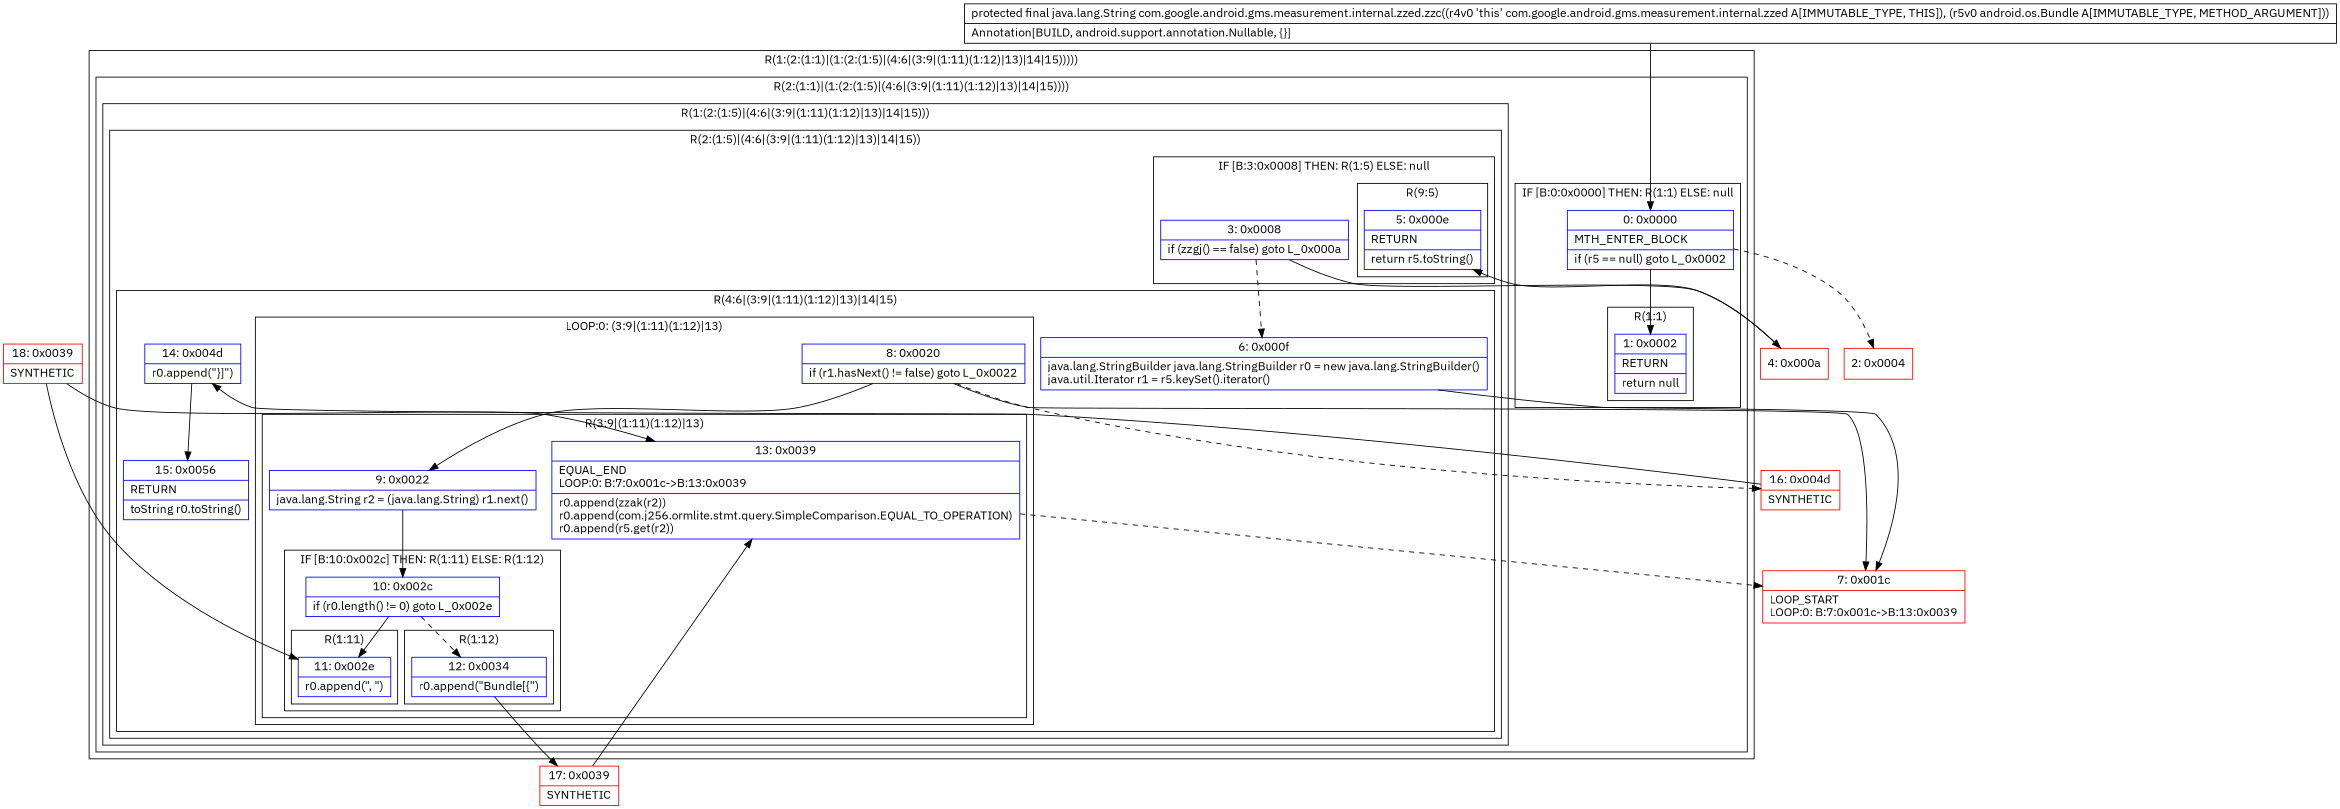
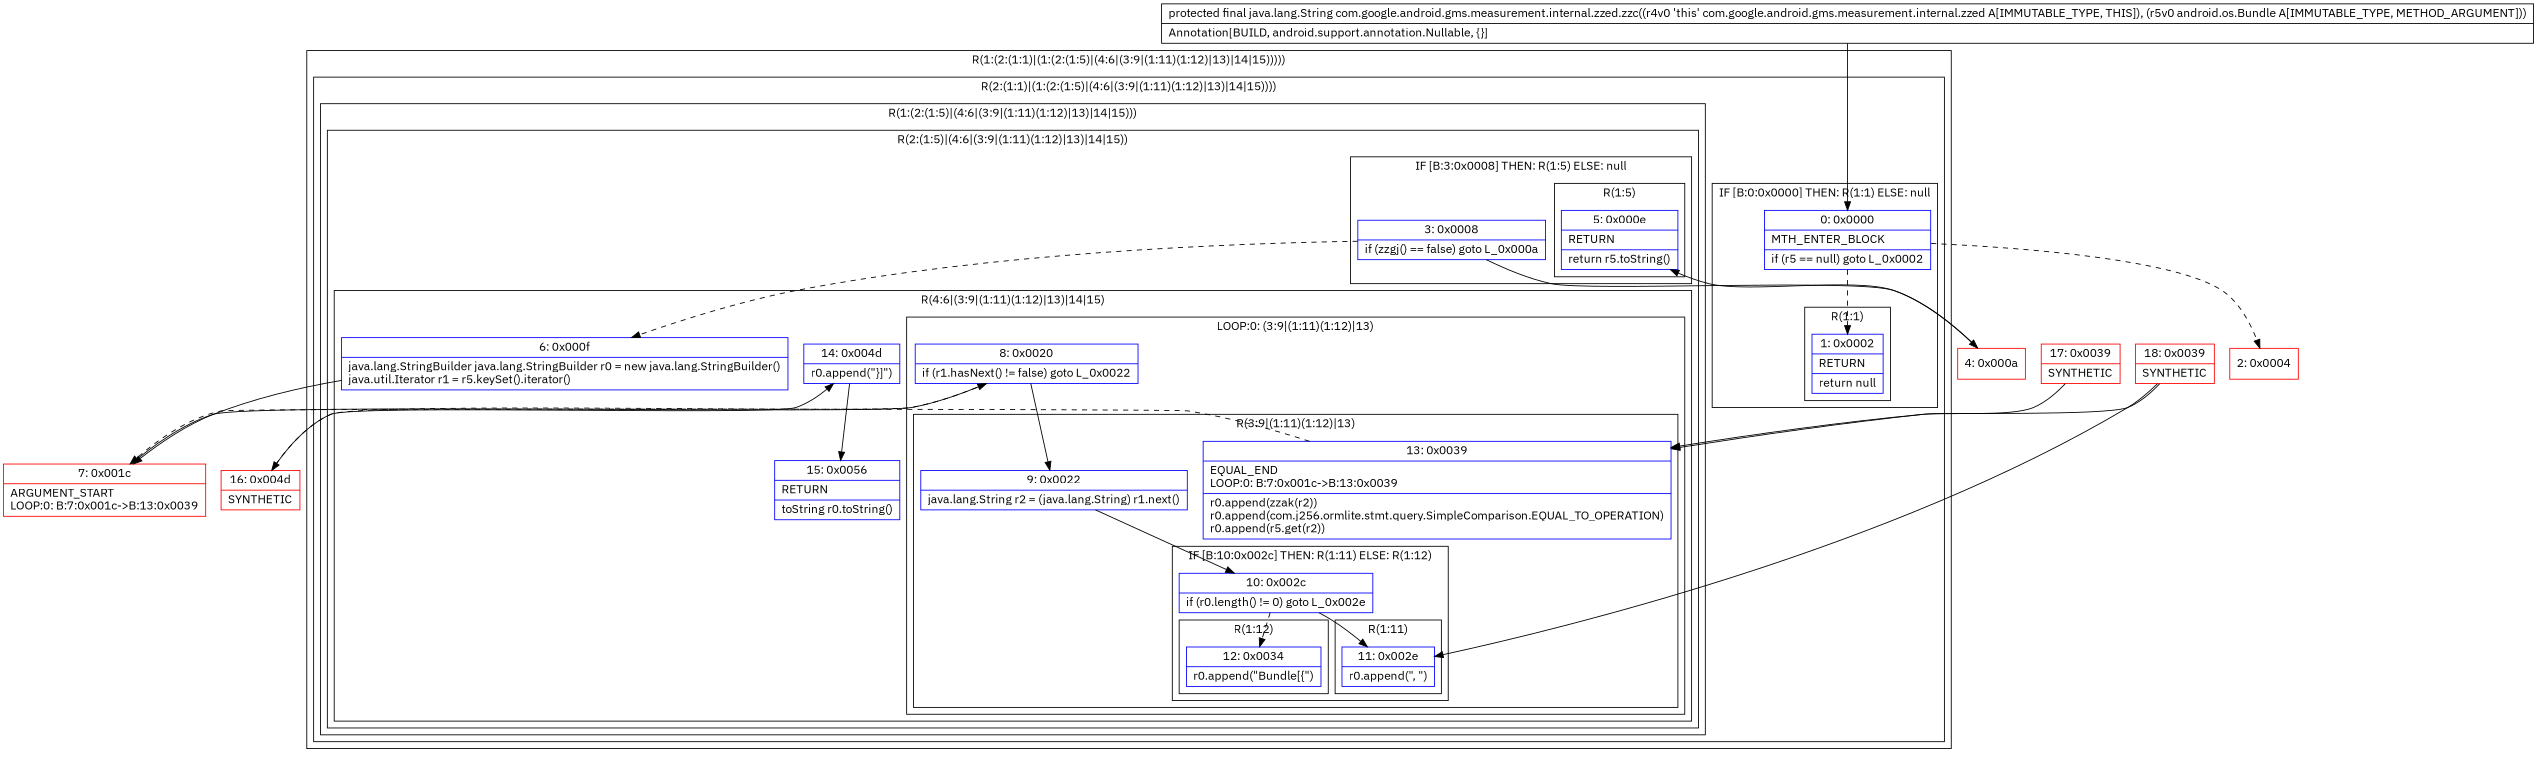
cluster "R(9:5)": label "R(9:5)" -> "R(1:5)"
edge "0: 0x0000" -> "1: 0x0002": style solid -> dashed
edge "8: 0x0020" -> "7: 0x001c": reversed
node "7: 0x001c": text "LOOP_START" -> "ARGUMENT_START"
edge "12: 0x0034" -> "17: 0x0039": removed
